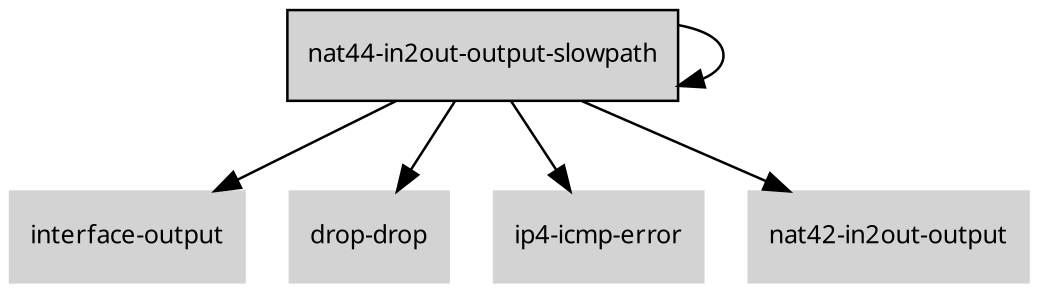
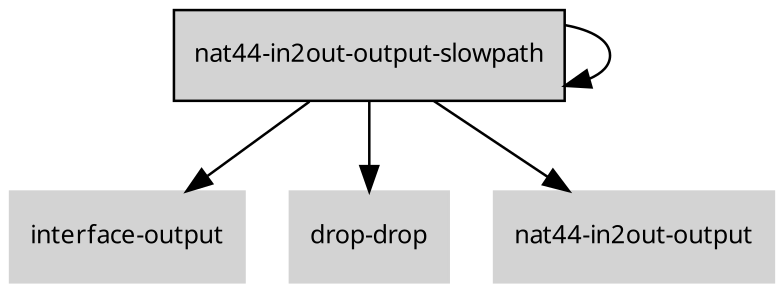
node "ip4-icmp-error": removed
node "nat42-in2out-output": label "nat42-in2out-output" -> "nat44-in2out-output"
